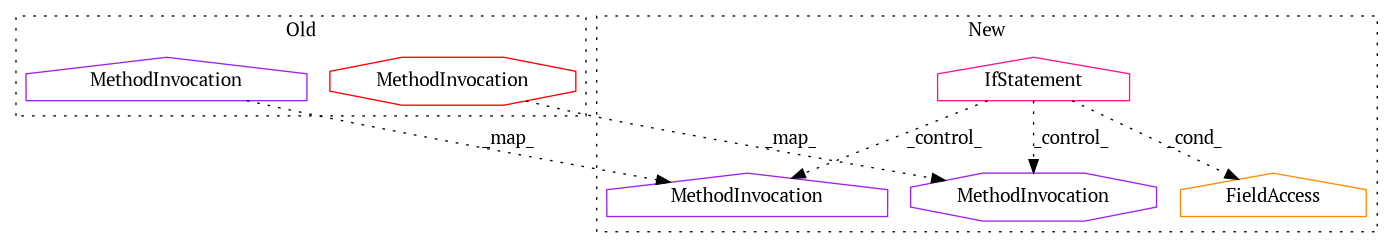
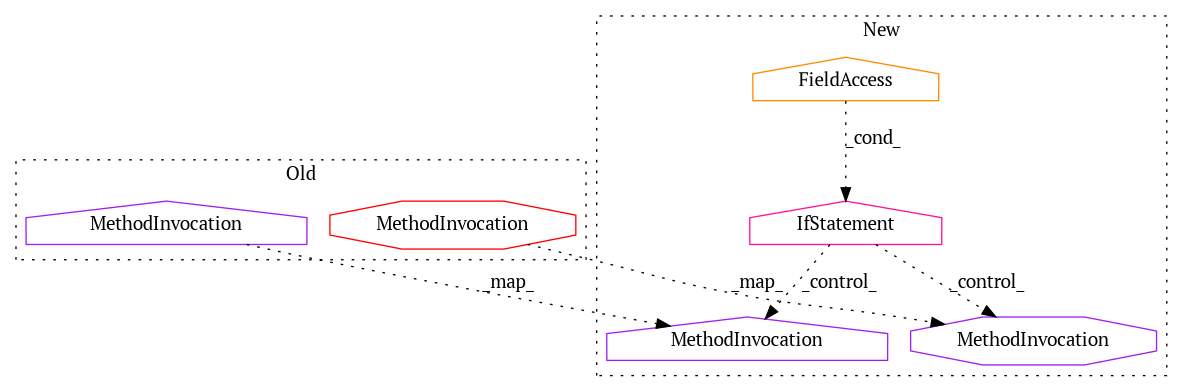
edge "IfStatement" -> "FieldAccess": reversed
